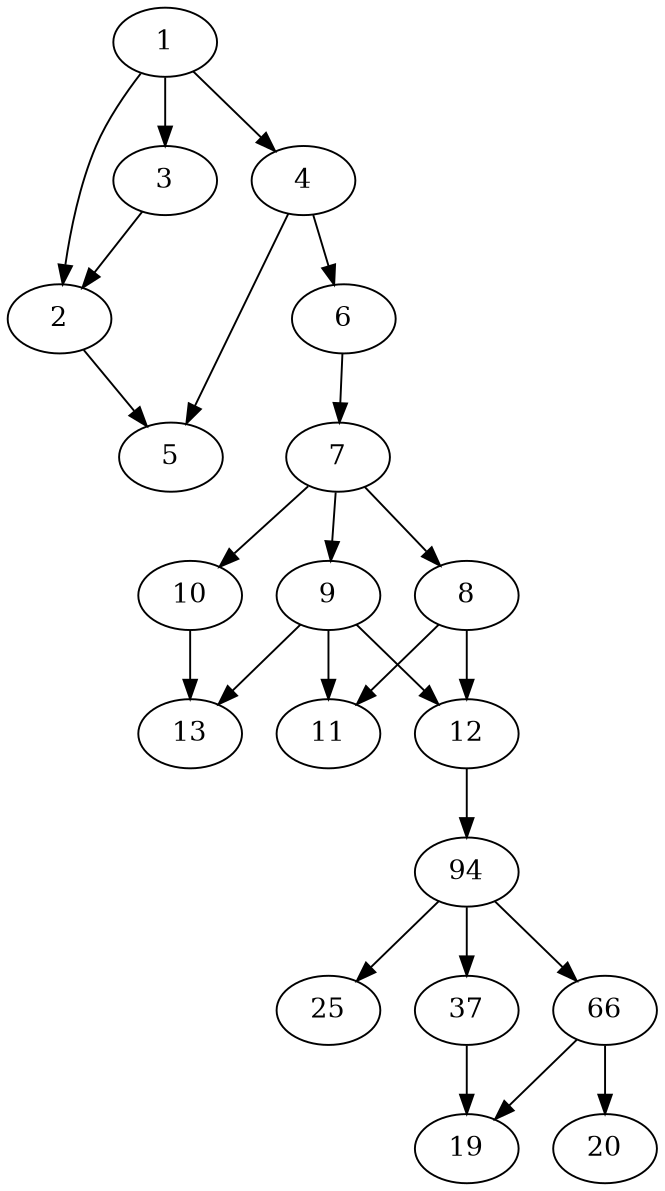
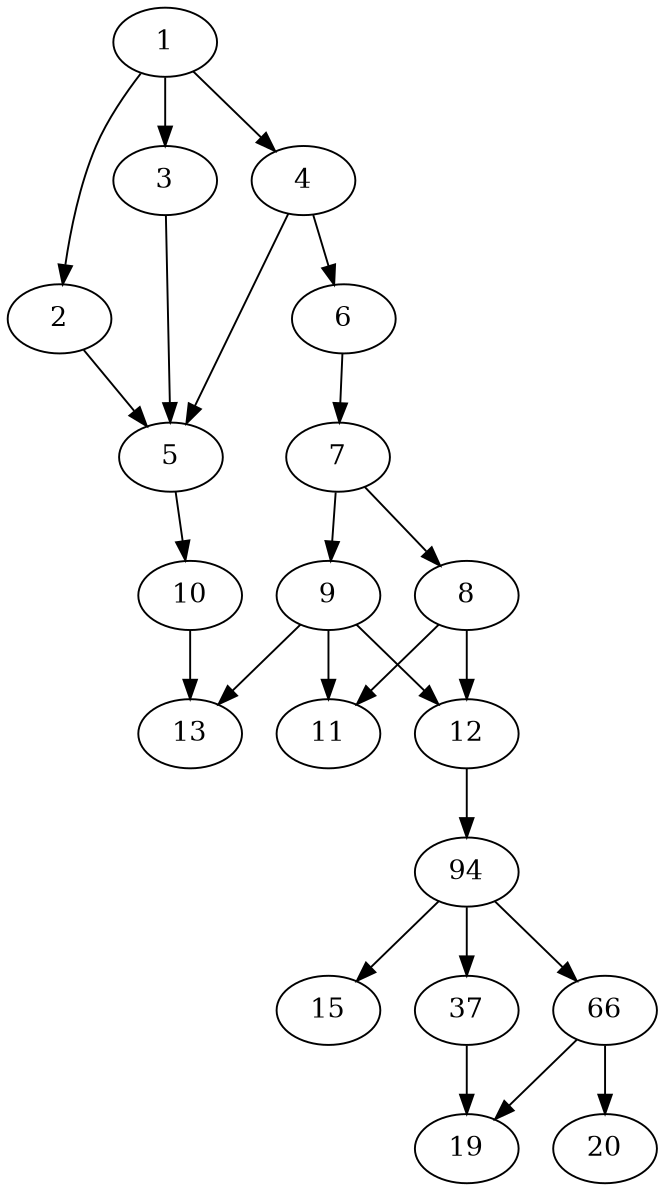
edge "3" -> "2": now "3" -> "5"
edge "7" -> "10": now "5" -> "10"
node "25": label "25" -> "15"
